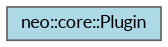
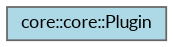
node "neo::core::Plugin": label "neo::core::Plugin" -> "core::core::Plugin"
